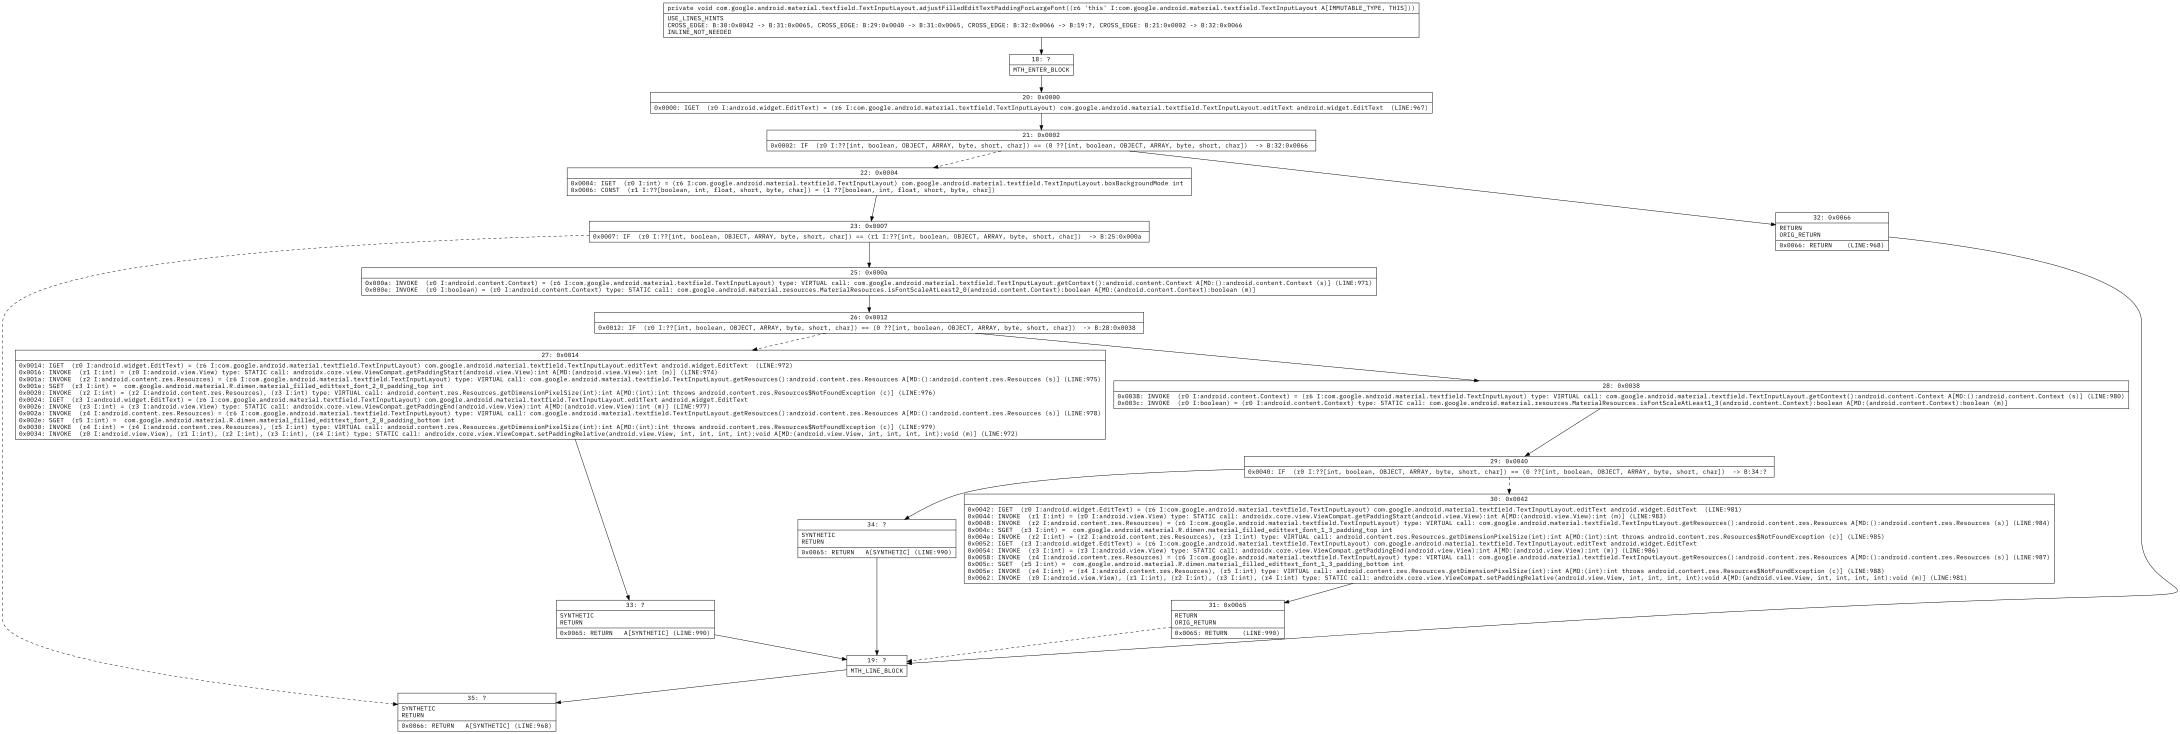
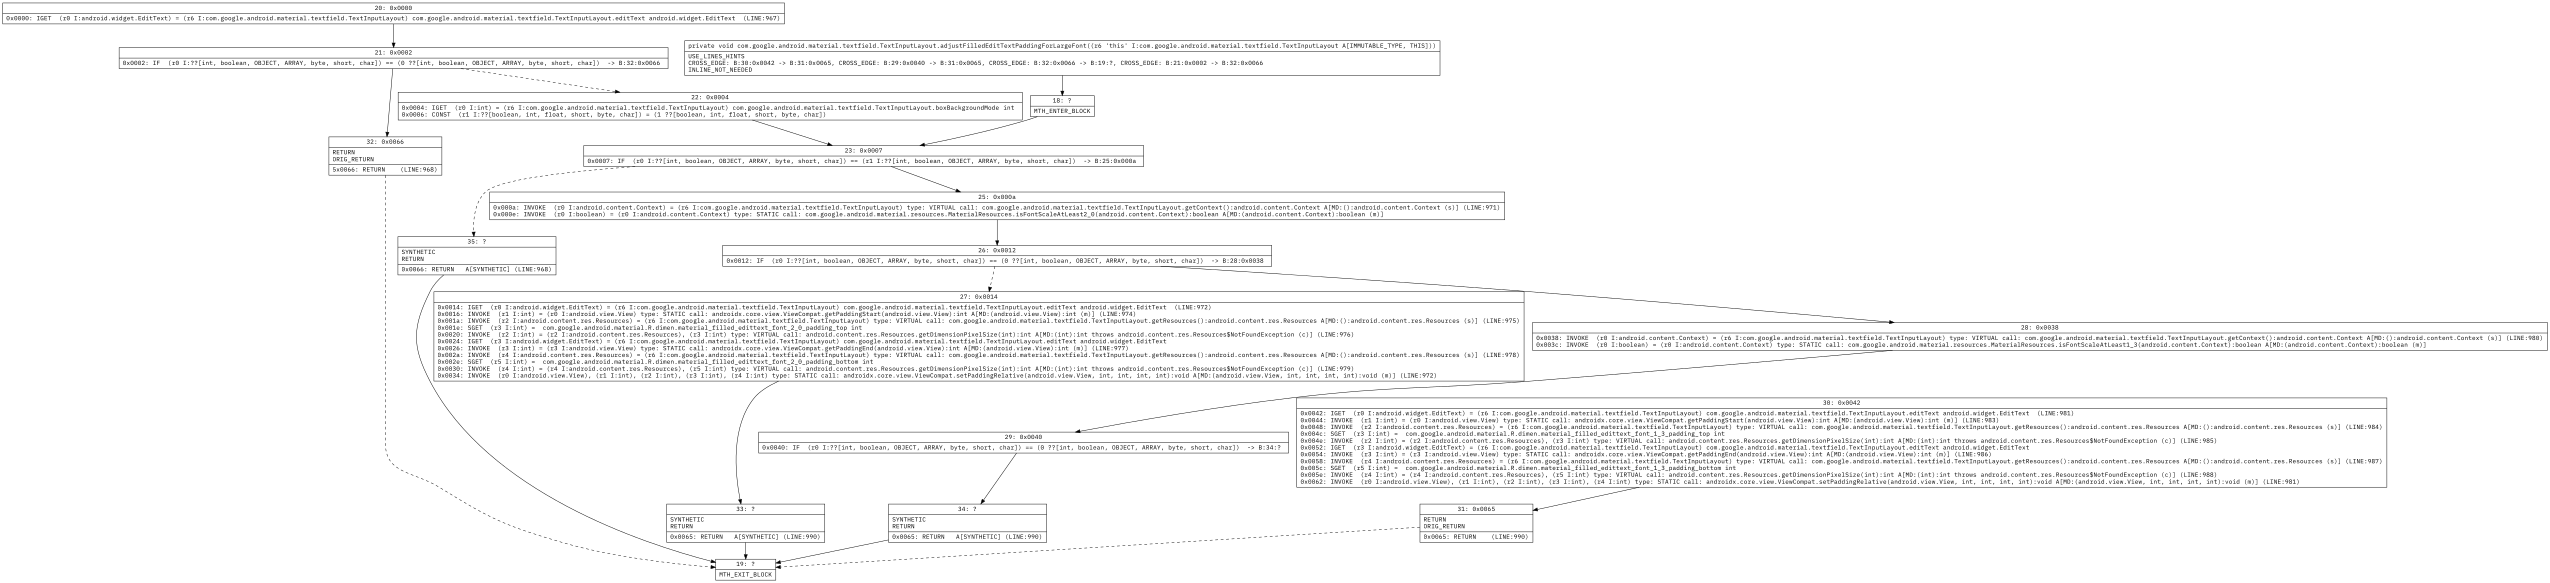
edge "18: ?" -> "20: 0x0000": now "18: ?" -> "23: 0x0007"
node "32: 0x0066": text "0x0066: RETURN    (LINE:968)" -> "5x0066: RETURN    (LINE:968)"
edge "29: 0x0040" -> "30: 0x0042": removed
edge "32: 0x0066" -> "19: ?": style solid -> dashed
node "19: ?": text "MTH_LINE_BLOCK" -> "MTH_EXIT_BLOCK"
edge "19: ?" -> "35: ?": reversed
